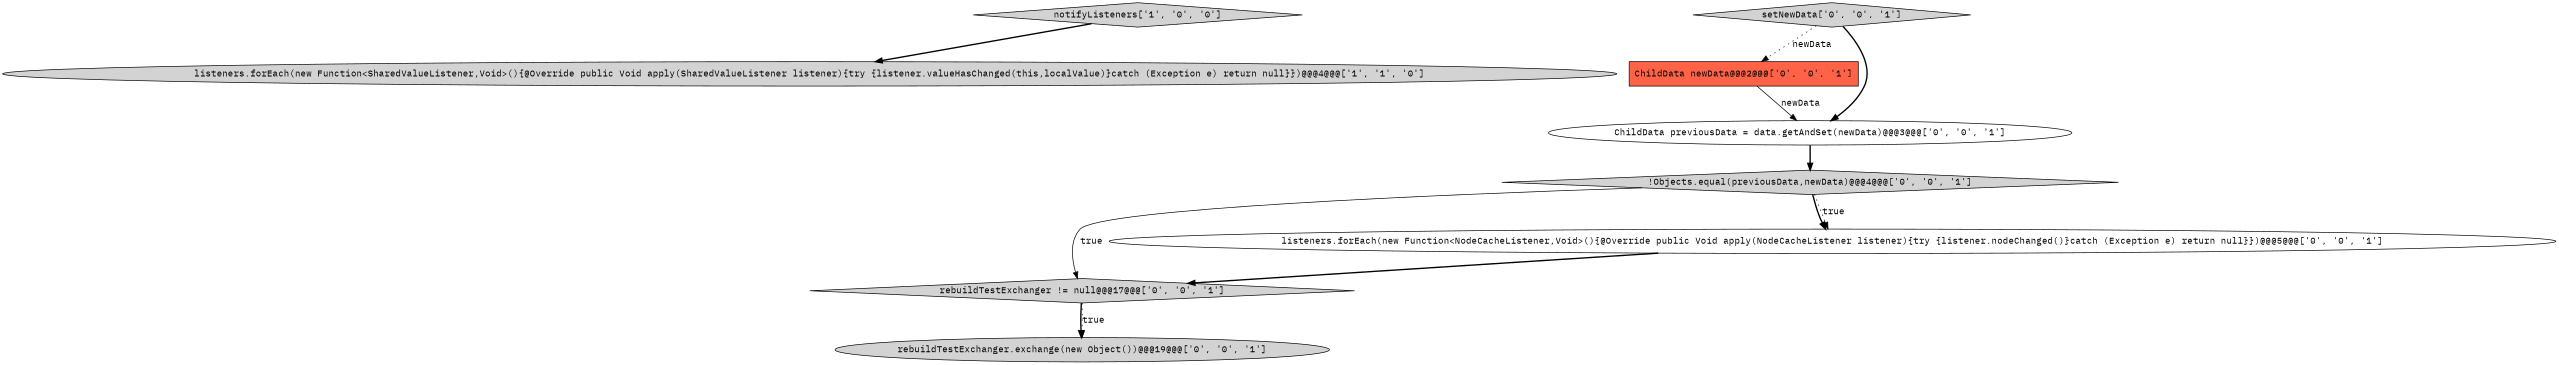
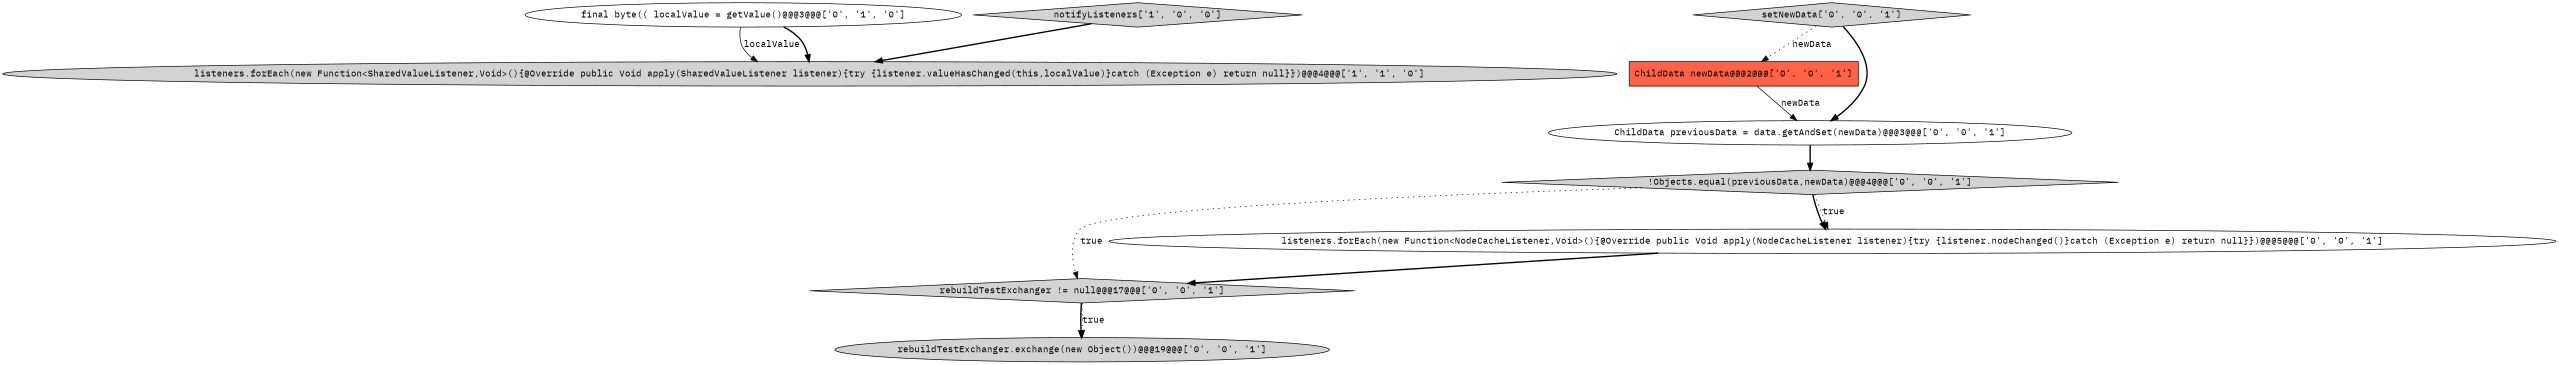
node "final byte(( localValue = getValue()@@@3@@@['0', '1', '0']": added
edge "!Objects.equal(previousData,newData)@@@4@@@['0', '0', '1']" -> "rebuildTestExchanger != null@@@17@@@['0', '0', '1']": style solid -> dotted
